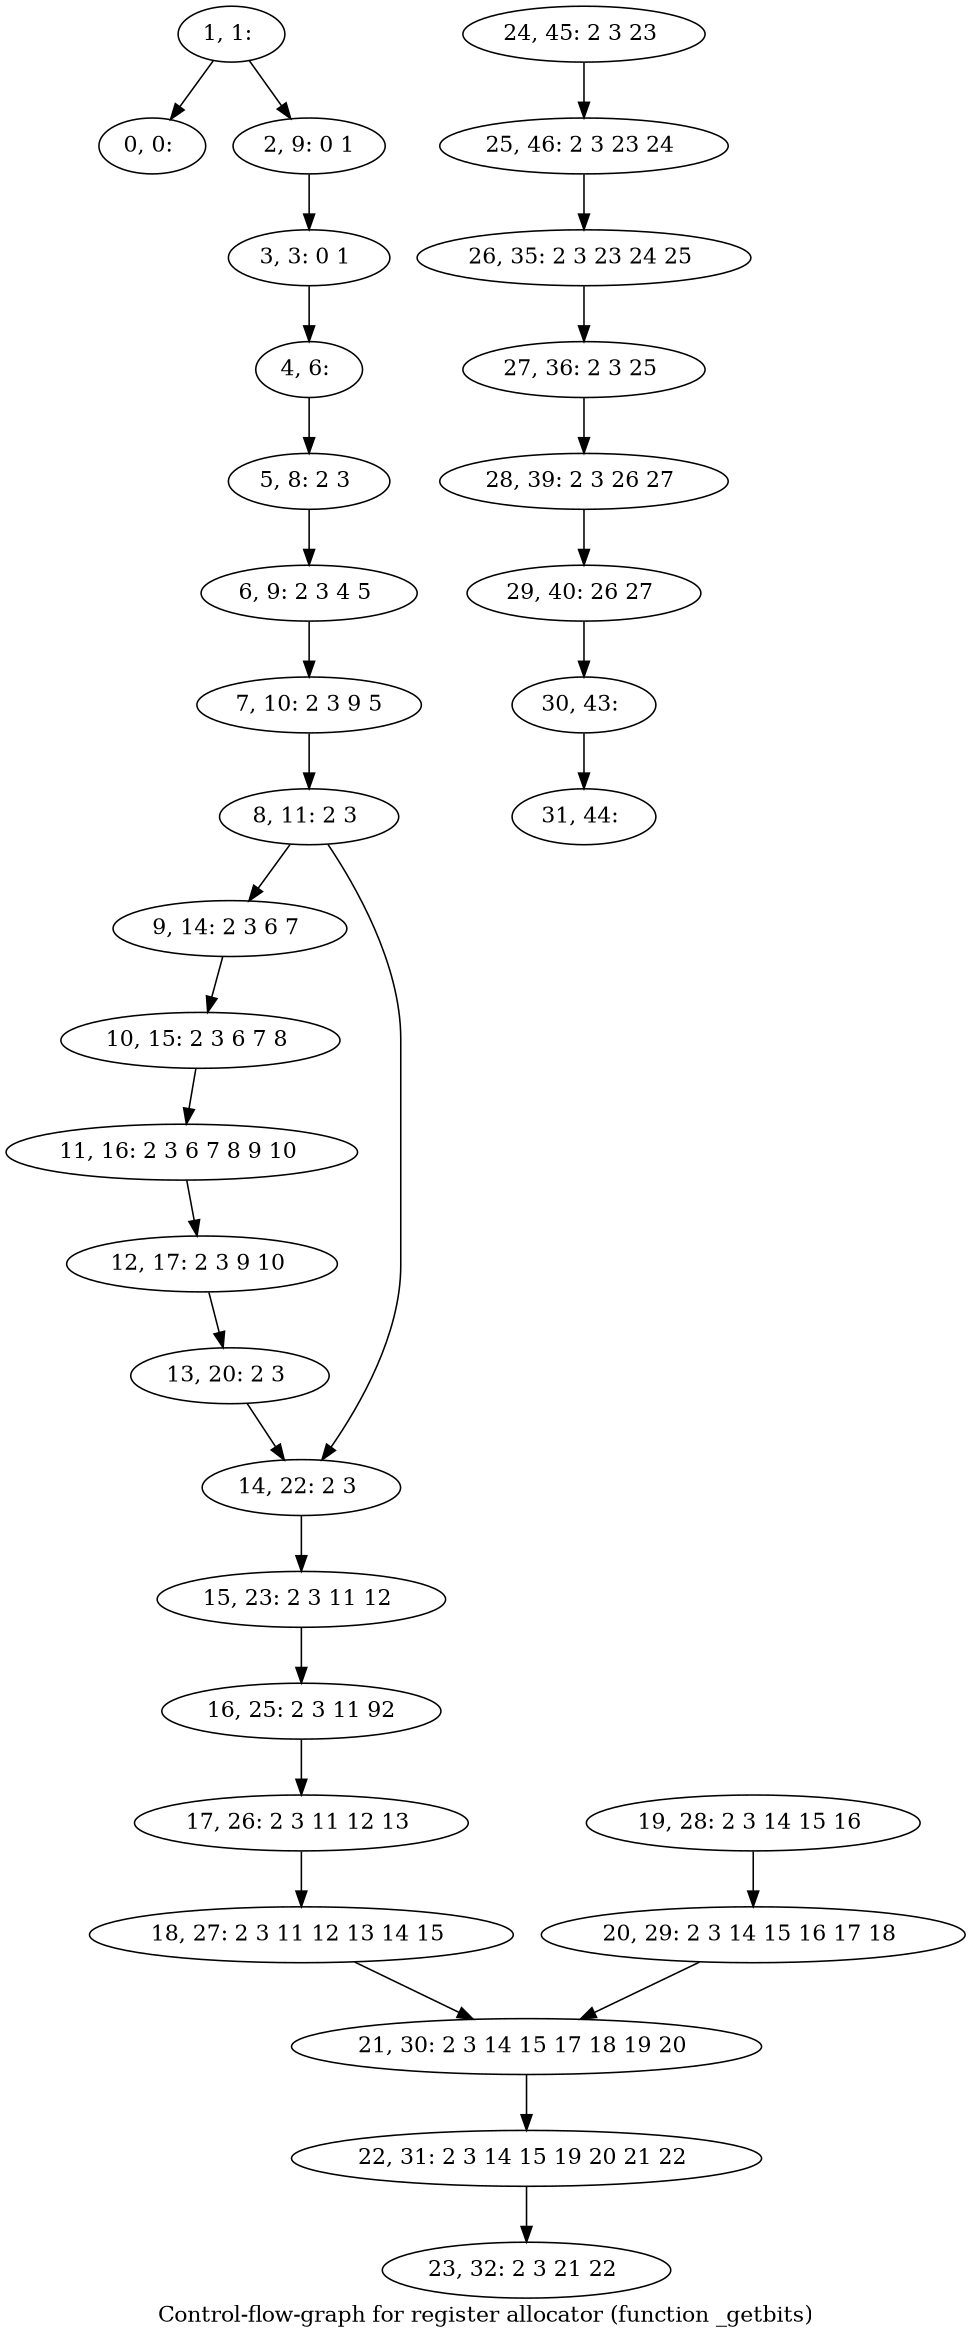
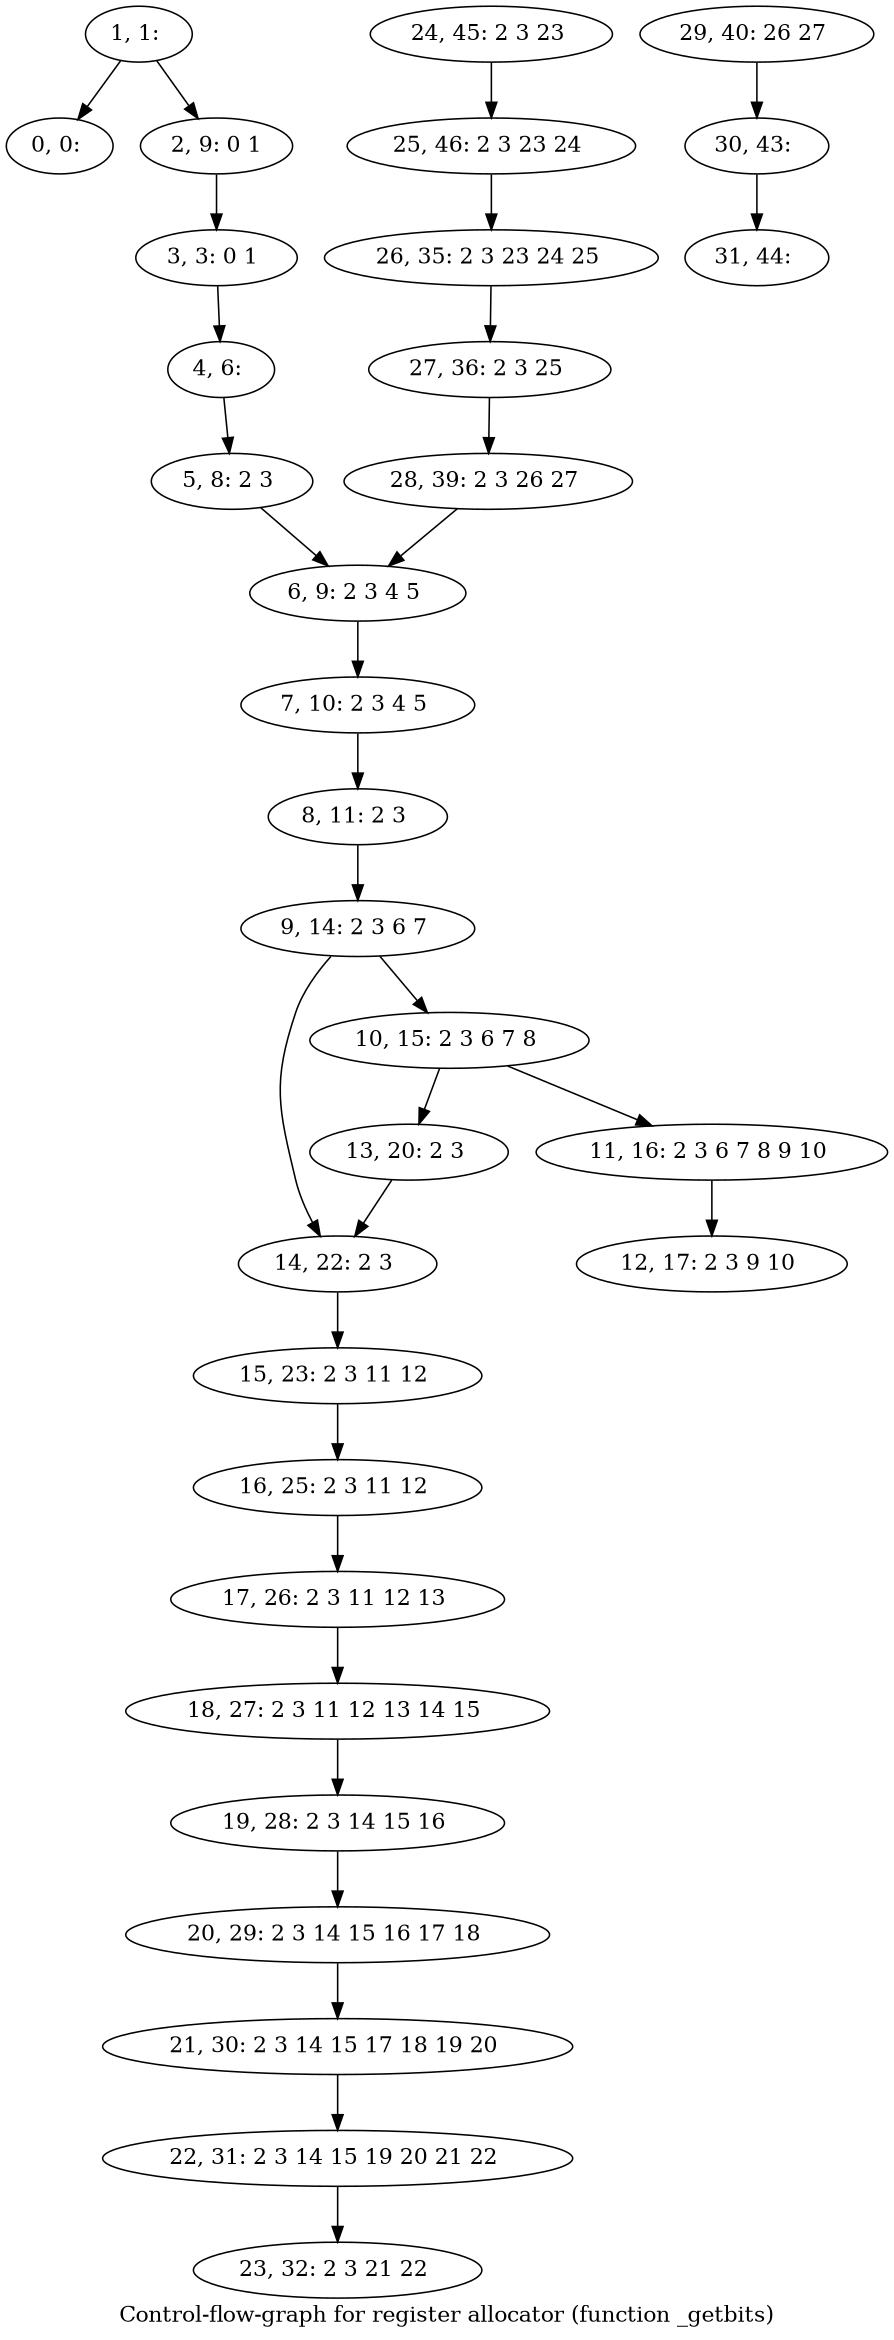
edge "28, 39: 2 3 26 27" -> "29, 40: 26 27": now "28, 39: 2 3 26 27" -> "6, 9: 2 3 4 5"
node "7, 10: 2 3 9 5": label "7, 10: 2 3 9 5" -> "7, 10: 2 3 4 5"
edge "8, 11: 2 3" -> "14, 22: 2 3": now "9, 14: 2 3 6 7" -> "14, 22: 2 3"
edge "12, 17: 2 3 9 10" -> "13, 20: 2 3": now "10, 15: 2 3 6 7 8" -> "13, 20: 2 3"
node "16, 25: 2 3 11 92": label "16, 25: 2 3 11 92" -> "16, 25: 2 3 11 12"
edge "18, 27: 2 3 11 12 13 14 15" -> "21, 30: 2 3 14 15 17 18 19 20": now "18, 27: 2 3 11 12 13 14 15" -> "19, 28: 2 3 14 15 16"
